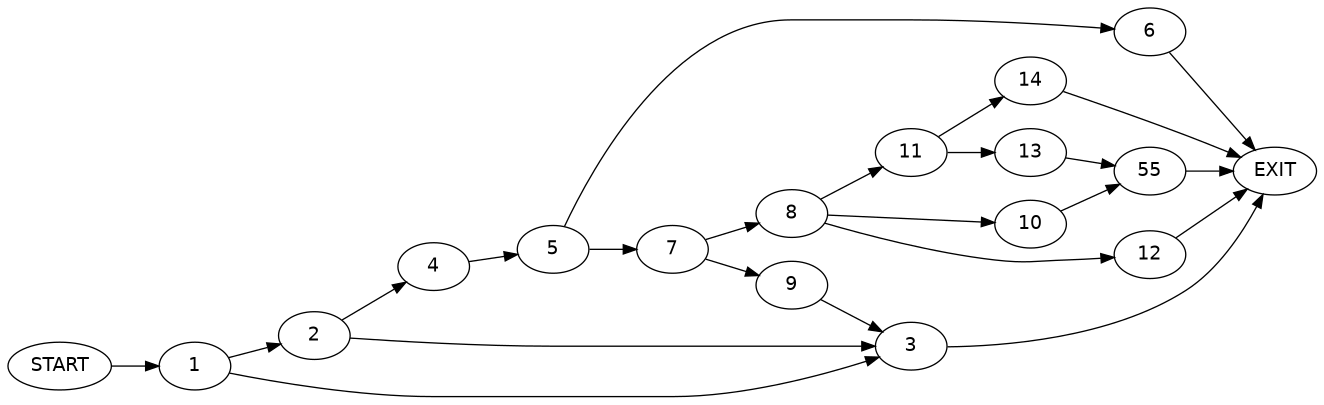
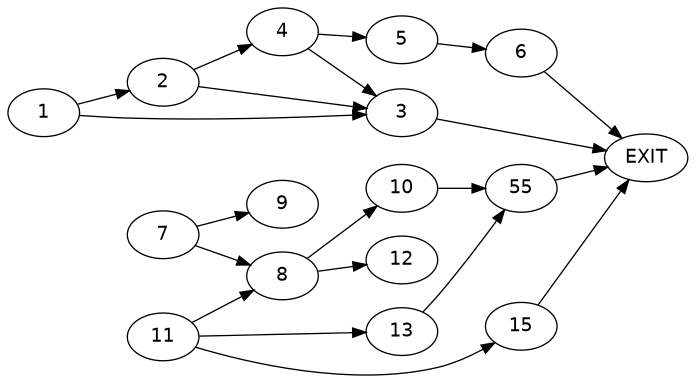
node "14": label "14" -> "15"
edge "8" -> "11": reversed
edge "12" -> "EXIT": removed
edge "5" -> "7": removed
edge "9" -> "3": now "4" -> "3"
node "START": removed
